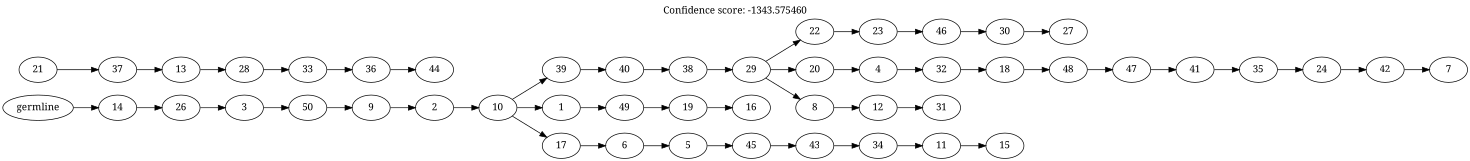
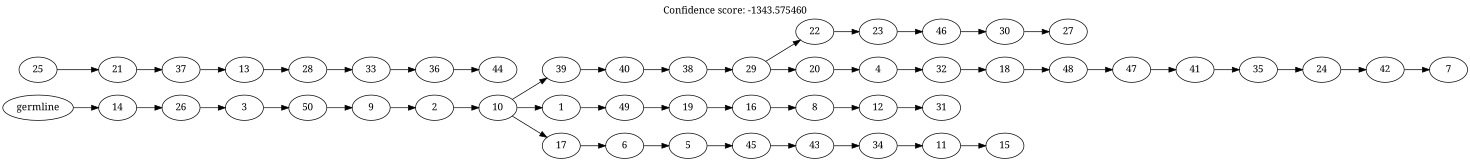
node "25": added
edge "29" -> "8": now "16" -> "8"
